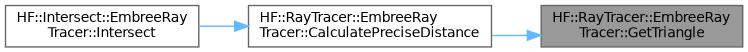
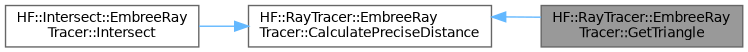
edge "HF::RayTracer::EmbreeRay Tracer::CalculatePreciseDistance" -> "HF::RayTracer::EmbreeRay Tracer::GetTriangle": reversed
